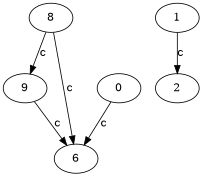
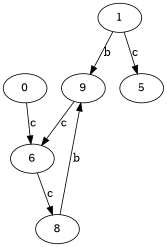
edge "1" -> "9": added, label "b"
edge "8" -> "9": label "c" -> "b"
edge "8" -> "6": reversed
node "2": label "2" -> "5"
